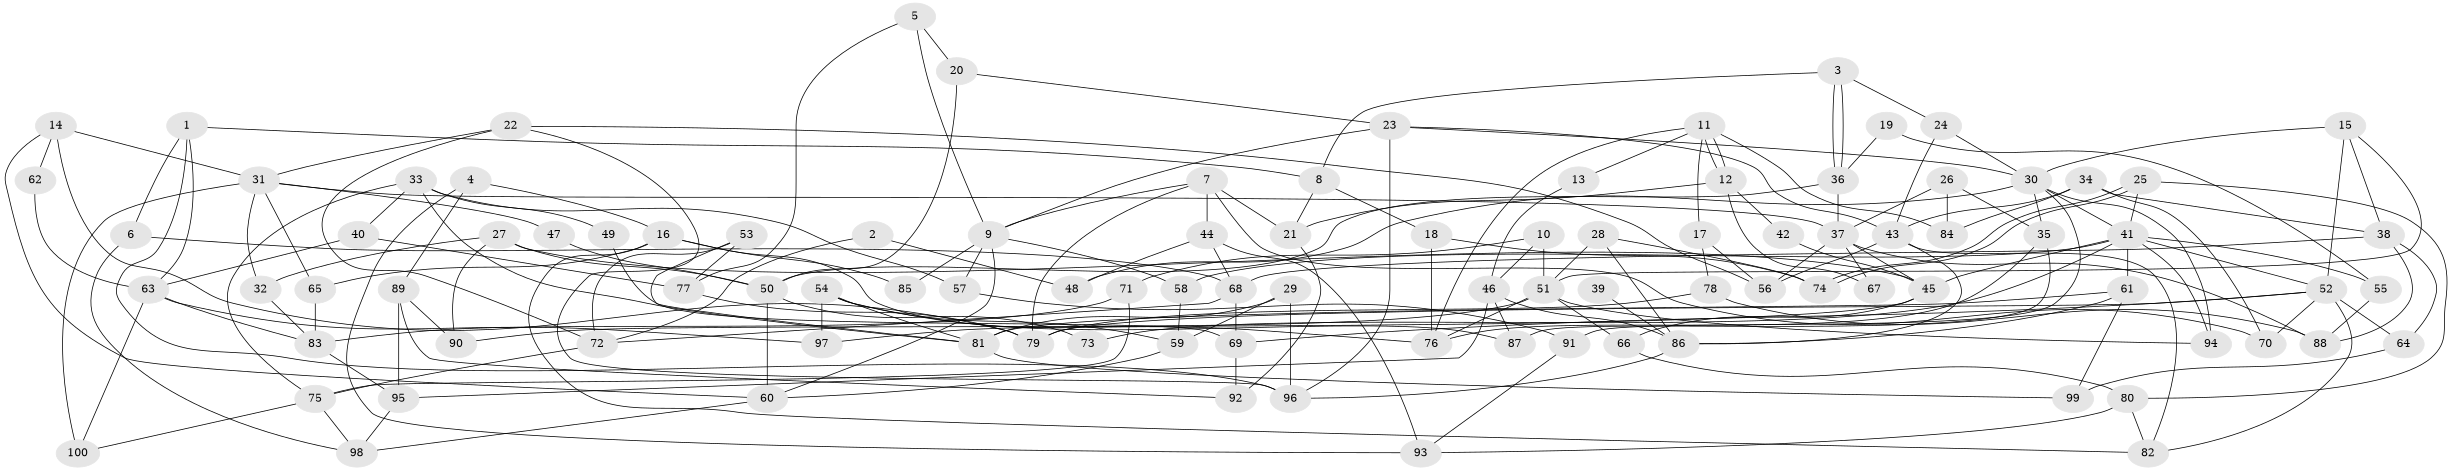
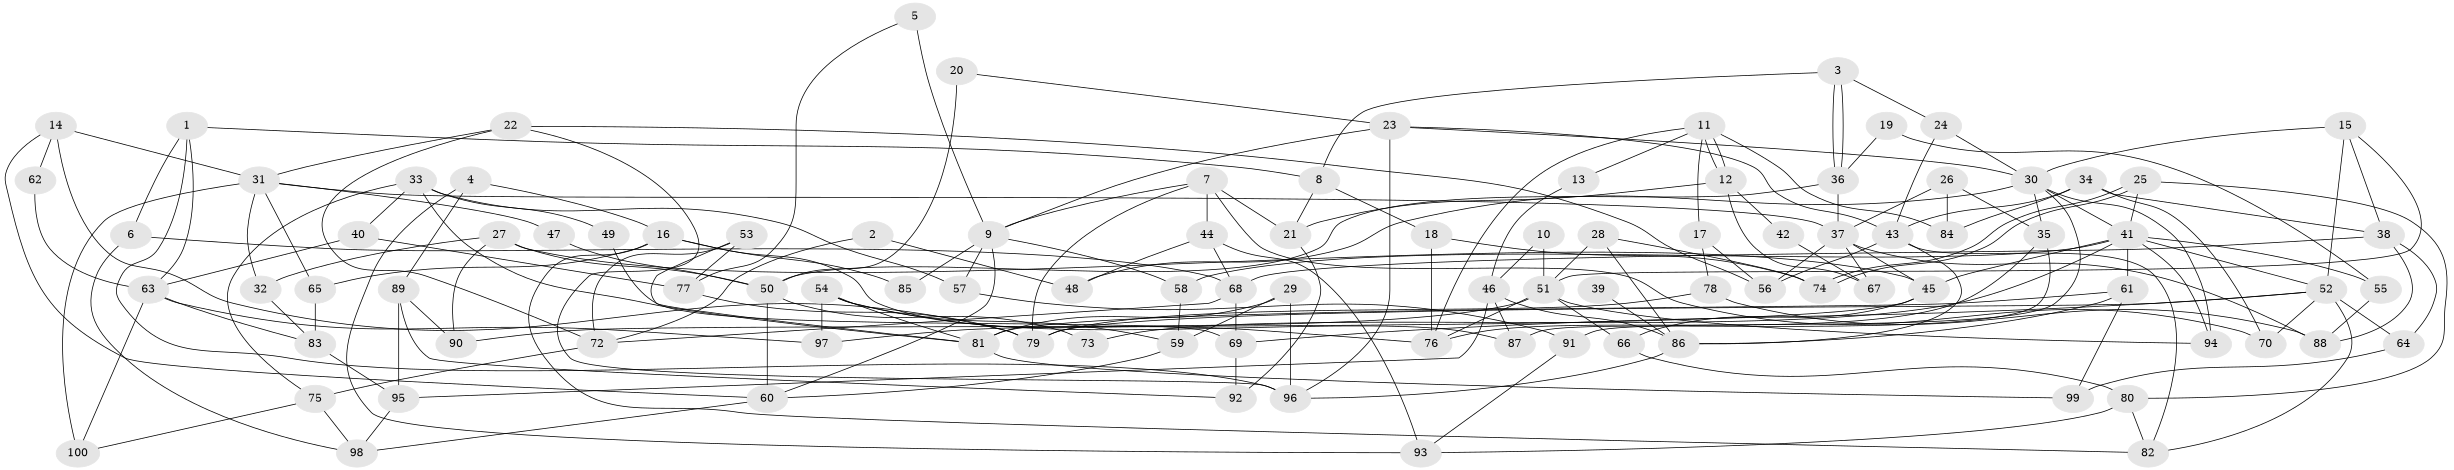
edge "5" -- "20": removed
edge "42" -- "45": now "42" -- "67"
node "71": removed
